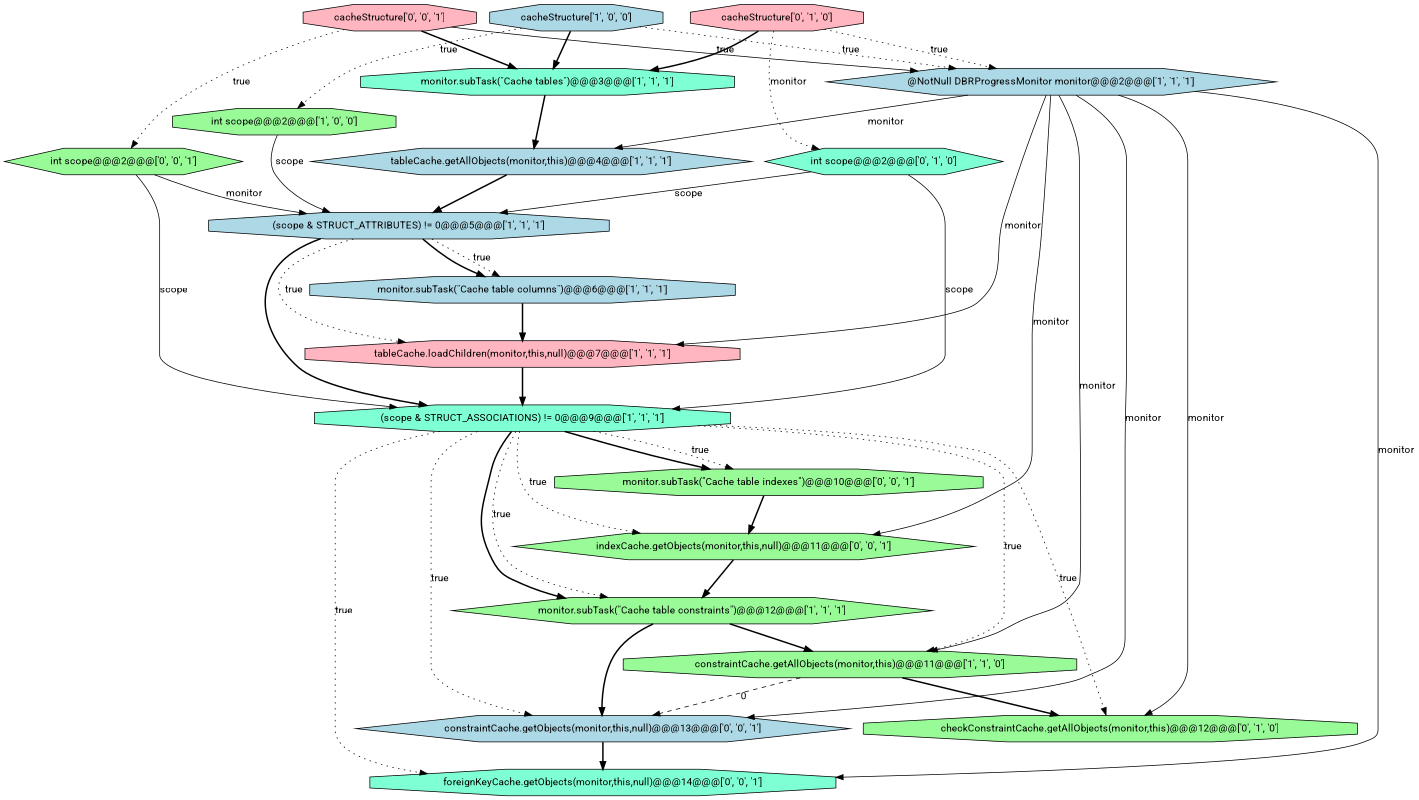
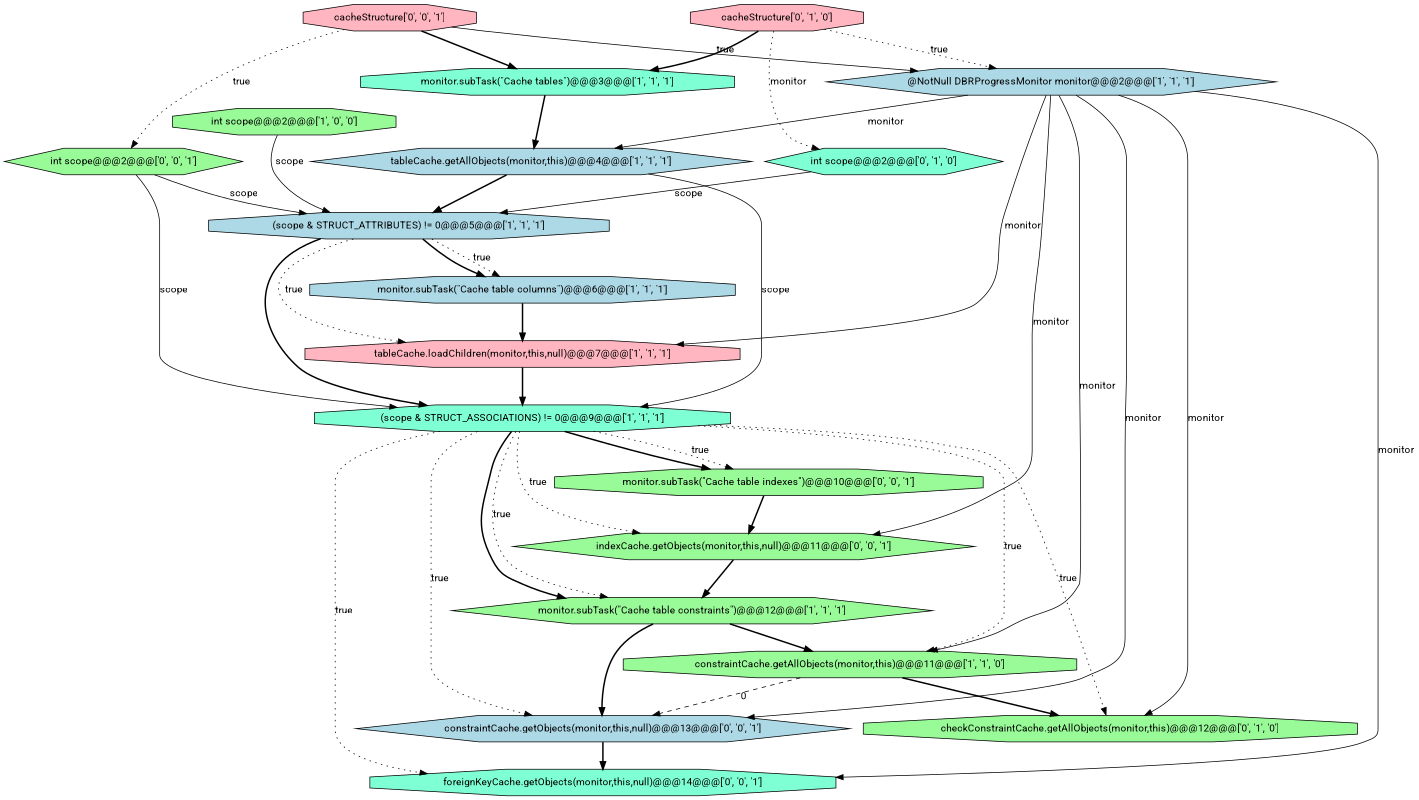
node "cacheStructure['1', '0', '0']": removed
edge "int scope@@@2@@@['0', '0', '1']" -> "(scope & STRUCT_ATTRIBUTES) != 0@@@5@@@['1', '1', '1']": label "monitor" -> "scope"
edge "int scope@@@2@@@['0', '1', '0']" -> "(scope & STRUCT_ASSOCIATIONS) != 0@@@9@@@['1', '1', '1']": now "tableCache.getAllObjects(monitor,this)@@@4@@@['1', '1', '1']" -> "(scope & STRUCT_ASSOCIATIONS) != 0@@@9@@@['1', '1', '1']"
